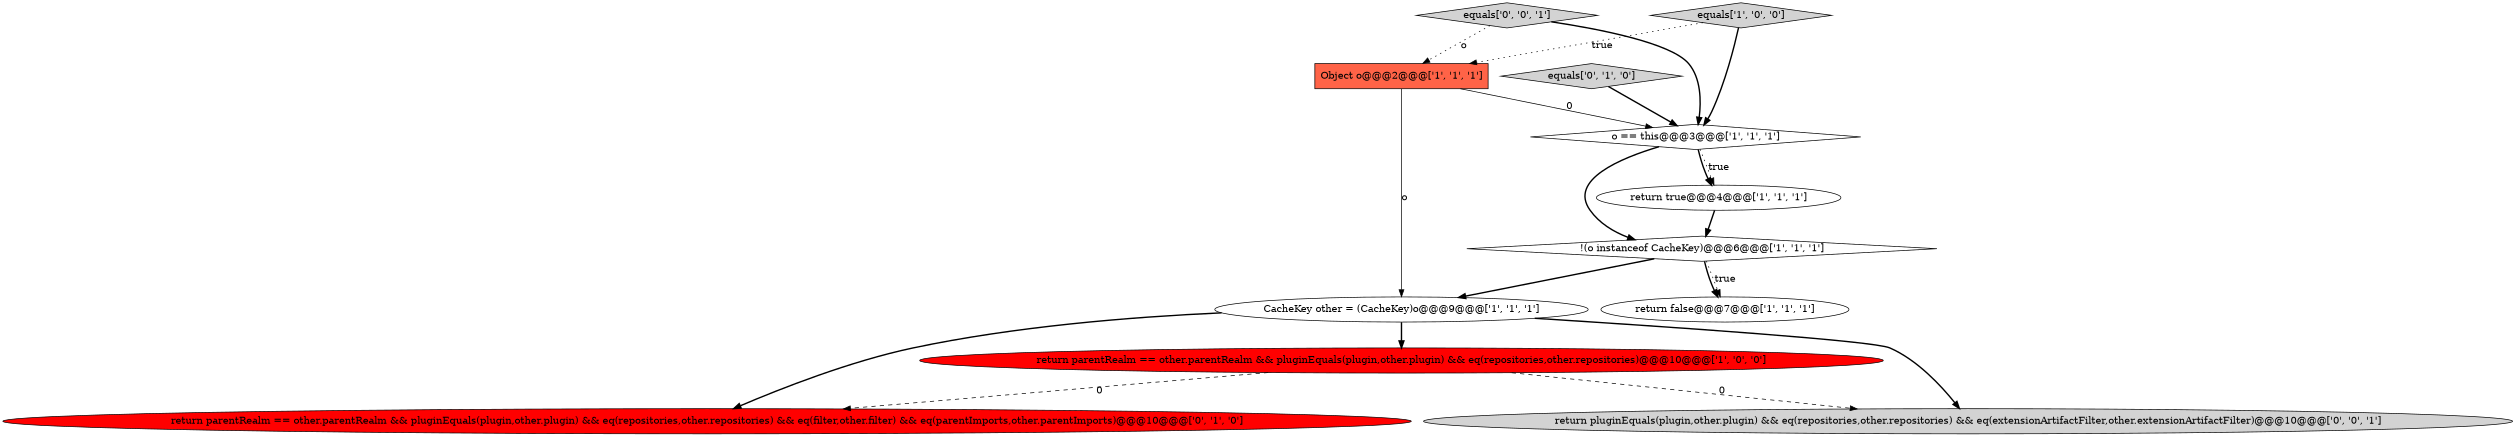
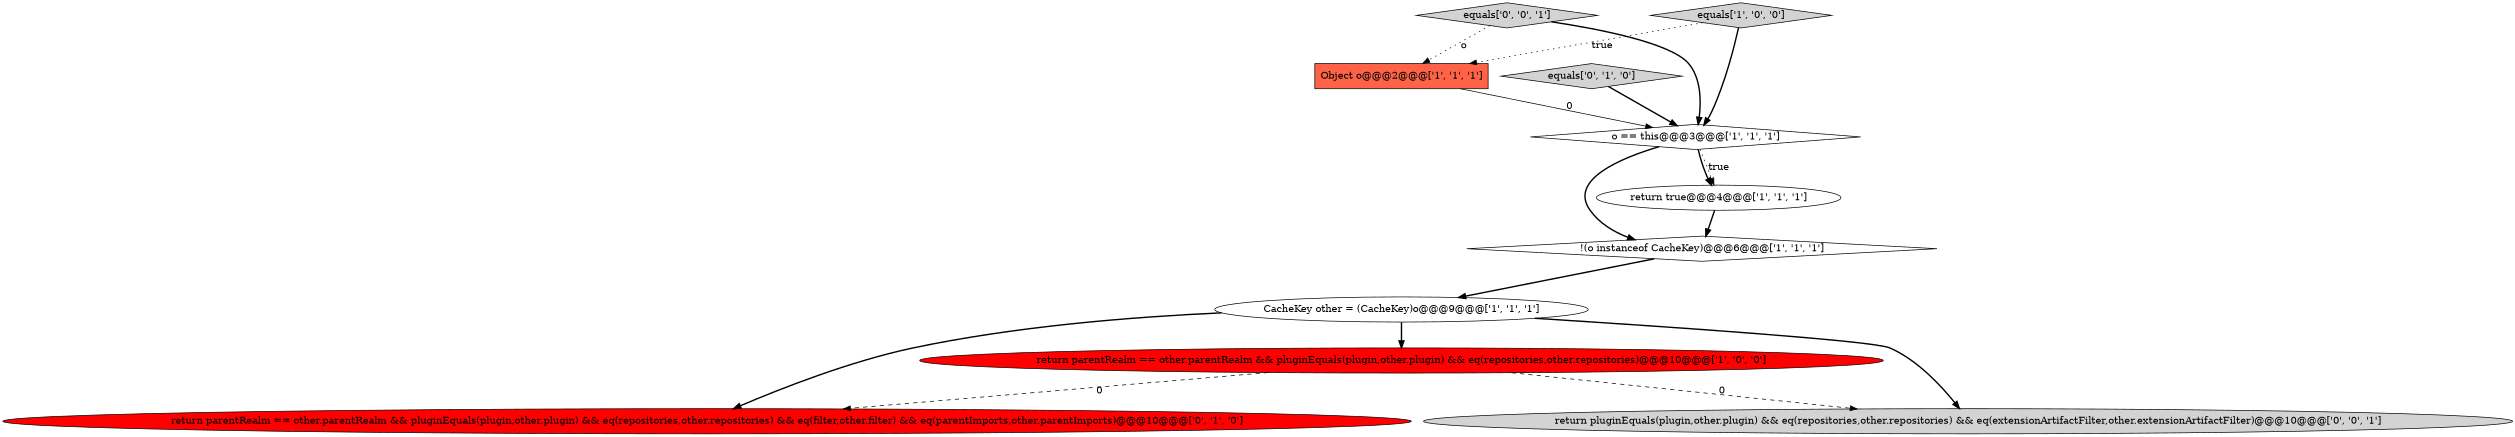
edge "Object o@@@2@@@['1', '1', '1']" -> "CacheKey other = (CacheKey)o@@@9@@@['1', '1', '1']": removed, label "o"
node "return false@@@7@@@['1', '1', '1']": removed
